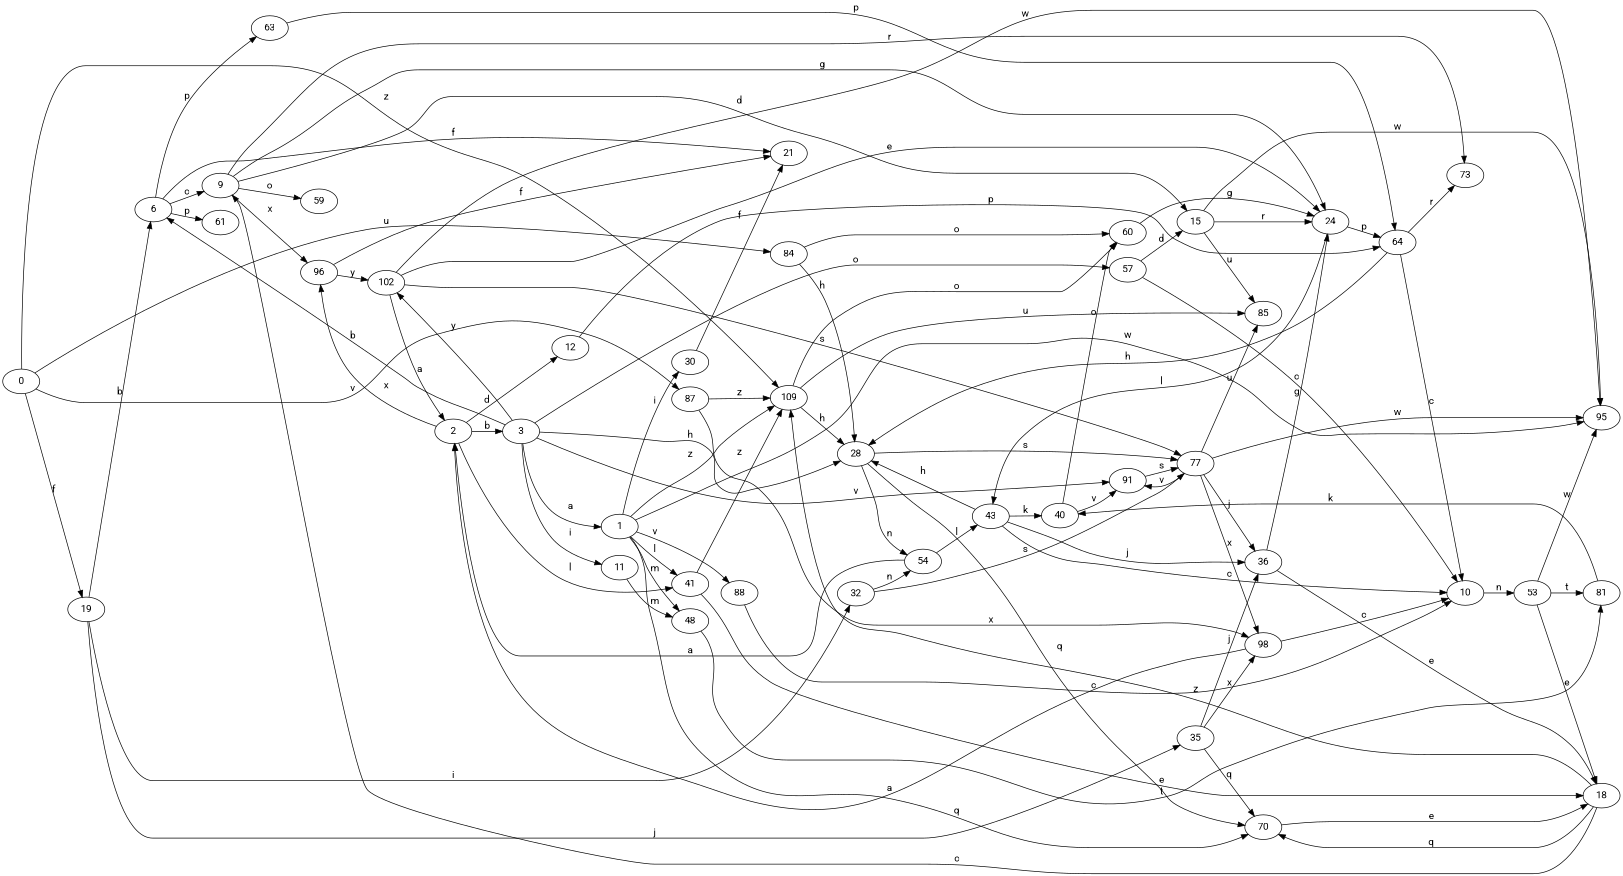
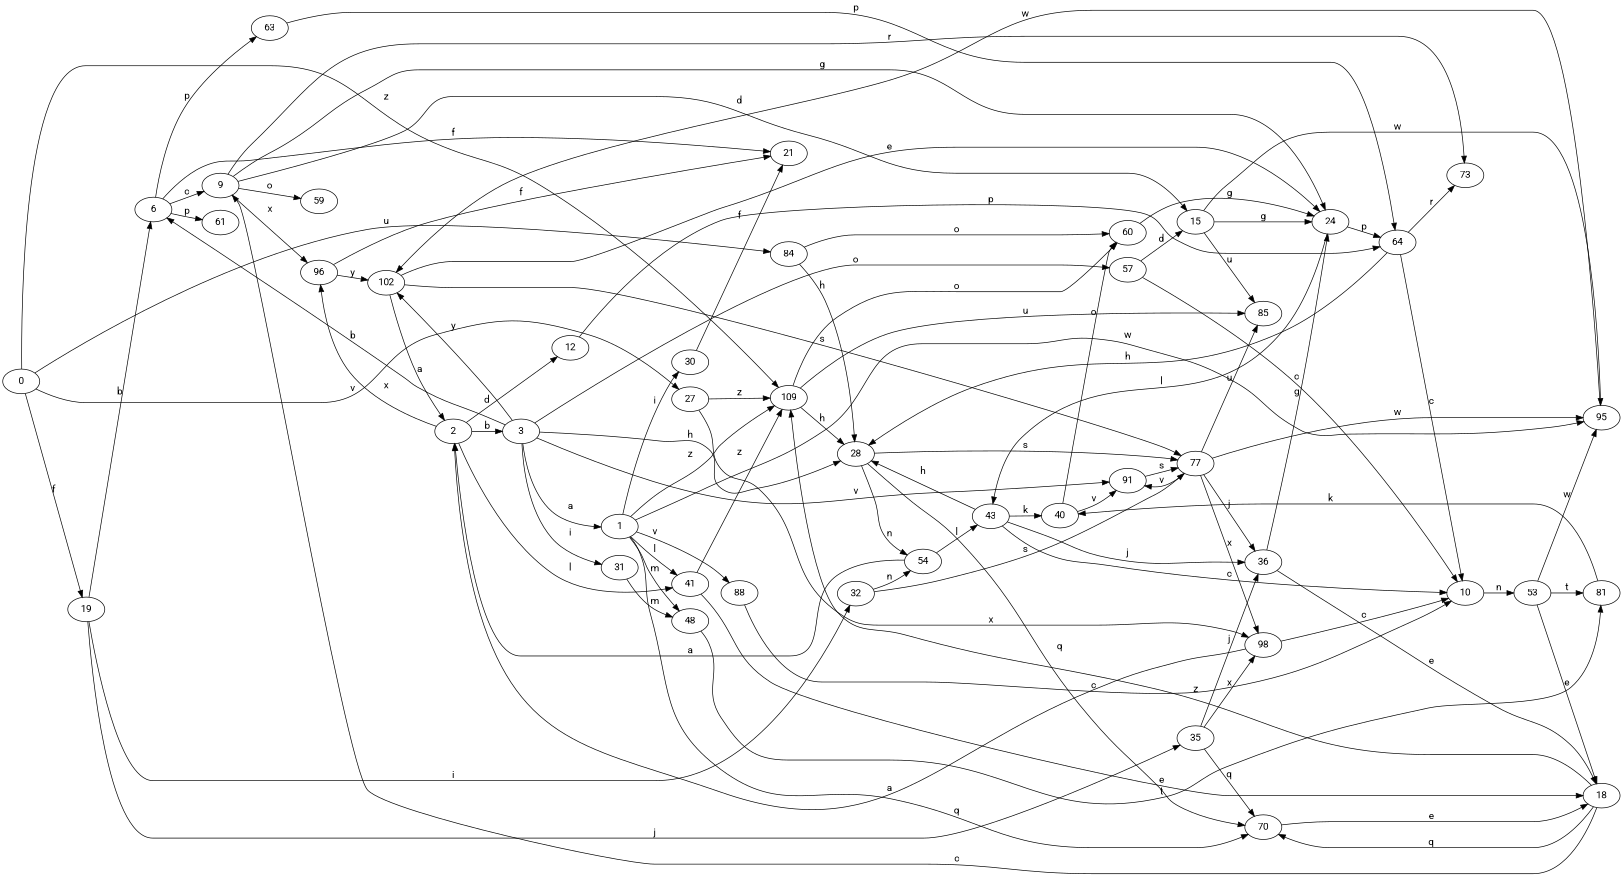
edge "102" -> "95": reversed
edge "15" -> "24": label "r" -> "g"
node "87": label "87" -> "27"
node "11": label "11" -> "31"
